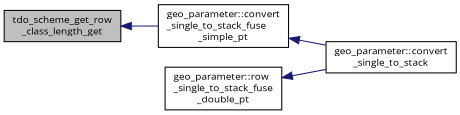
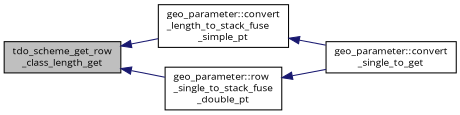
node "geo_parameter::convert _single_to_stack_fuse _simple_pt": label "geo_parameter::convert _single_to_stack_fuse _simple_pt" -> "geo_parameter::convert _length_to_stack_fuse _simple_pt"
node "geo_parameter::convert _single_to_stack": label "geo_parameter::convert _single_to_stack" -> "geo_parameter::convert _single_to_get"
edge "geo_parameter::row _single_to_stack_fuse _double_pt" -> "tdo_scheme_get_row _class_length_get": added
